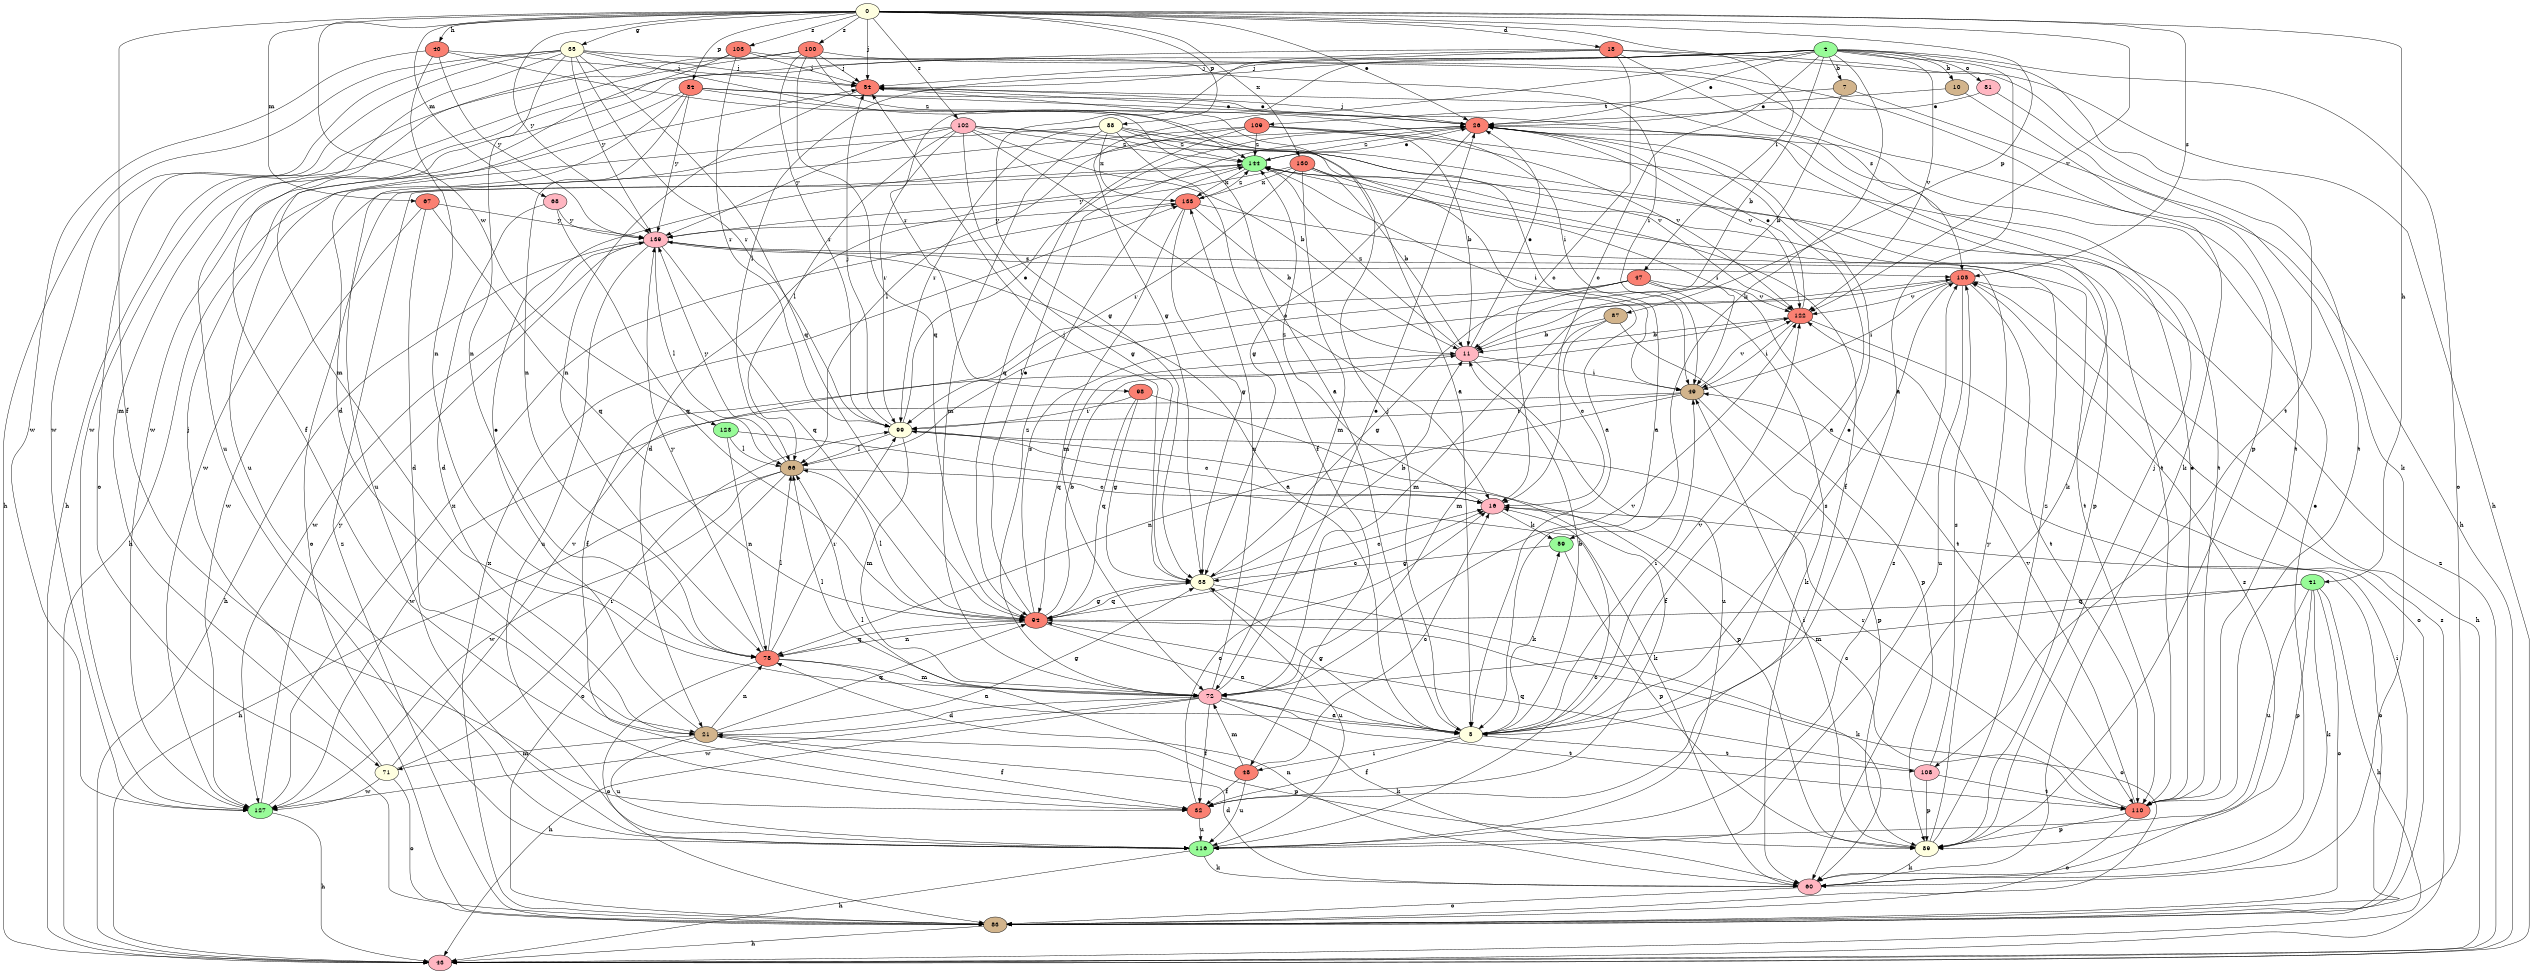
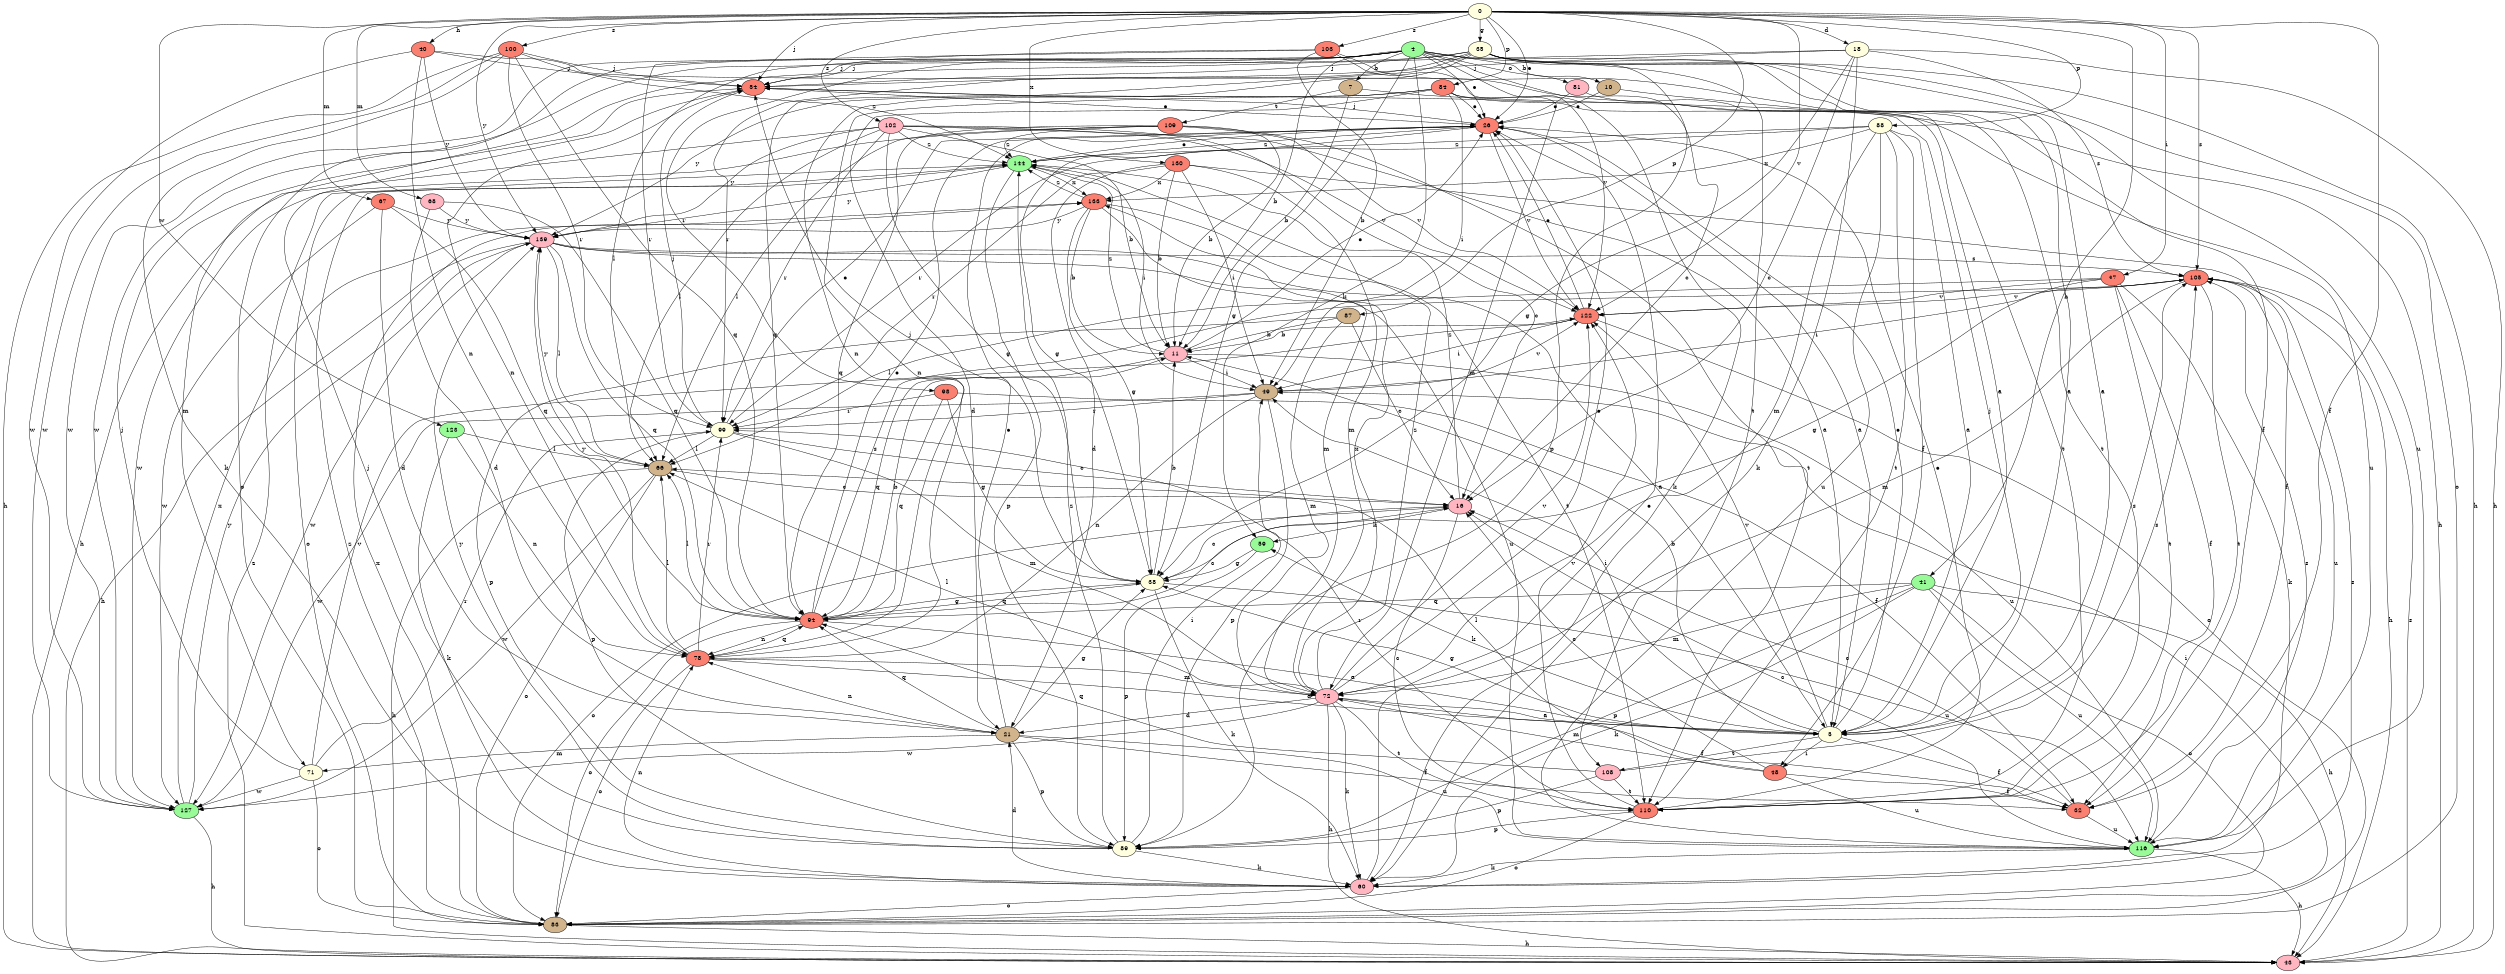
node "18": fillcolor salmon -> lightyellow
edge "35" -> "139": removed, label "y"
edge "103" -> "49": label "i" -> "b"
edge "110" -> "16": reversed
